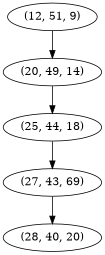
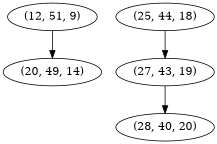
edge "(20, 49, 14)" -> "(25, 44, 18)": removed
node "(27, 43, 69)": label "(27, 43, 69)" -> "(27, 43, 19)"
